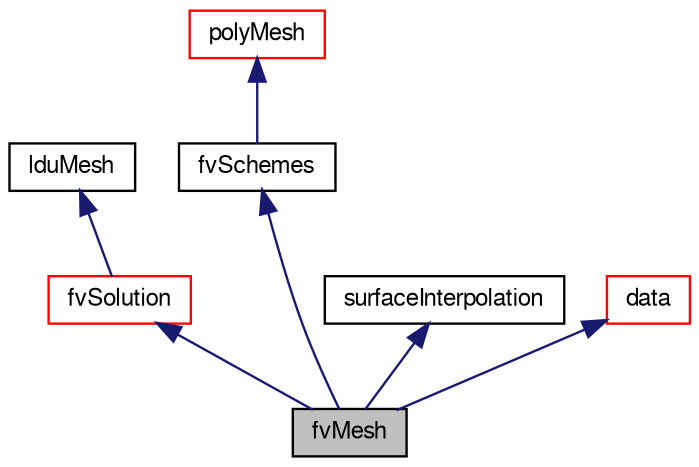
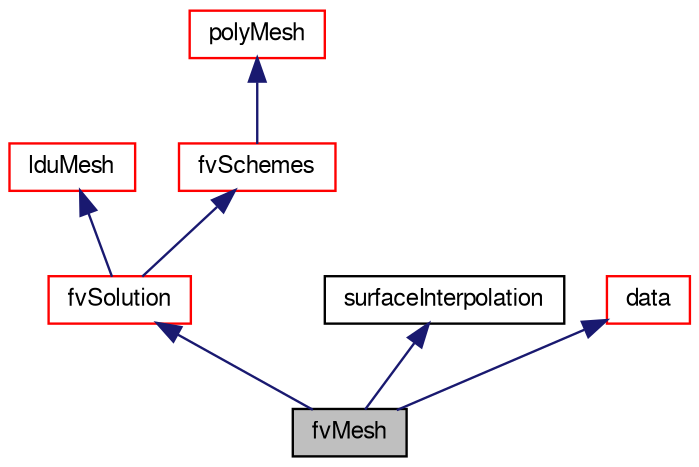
node "lduMesh": color black -> red
node "fvSchemes": color black -> red
edge "fvMesh" -> "fvSchemes": now "fvSolution" -> "fvSchemes"
